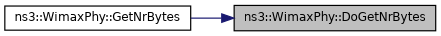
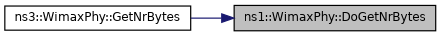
node "ns3::WimaxPhy::DoGetNrBytes": label "ns3::WimaxPhy::DoGetNrBytes" -> "ns1::WimaxPhy::DoGetNrBytes"
